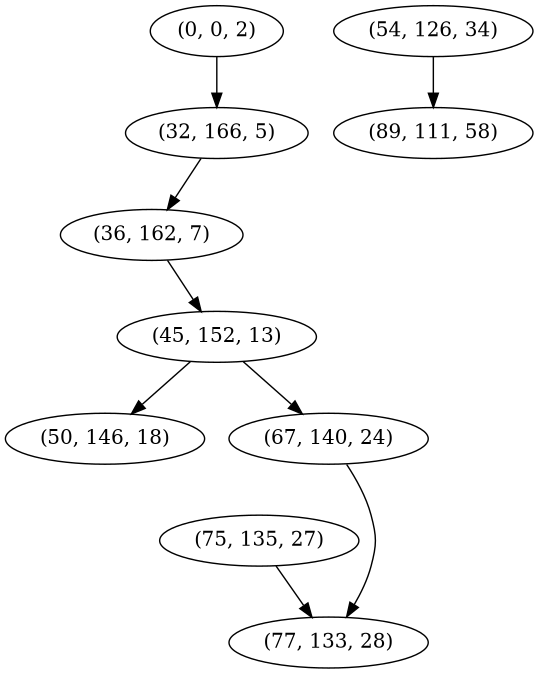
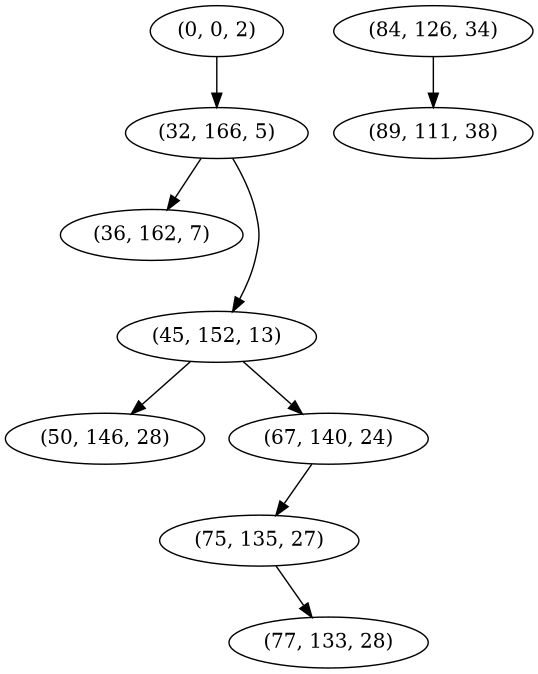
node "(54, 126, 34)": label "(54, 126, 34)" -> "(84, 126, 34)"
node "(89, 111, 58)": label "(89, 111, 58)" -> "(89, 111, 38)"
edge "(36, 162, 7)" -> "(45, 152, 13)": now "(32, 166, 5)" -> "(45, 152, 13)"
node "(50, 146, 18)": label "(50, 146, 18)" -> "(50, 146, 28)"
edge "(67, 140, 24)" -> "(77, 133, 28)": now "(67, 140, 24)" -> "(75, 135, 27)"
